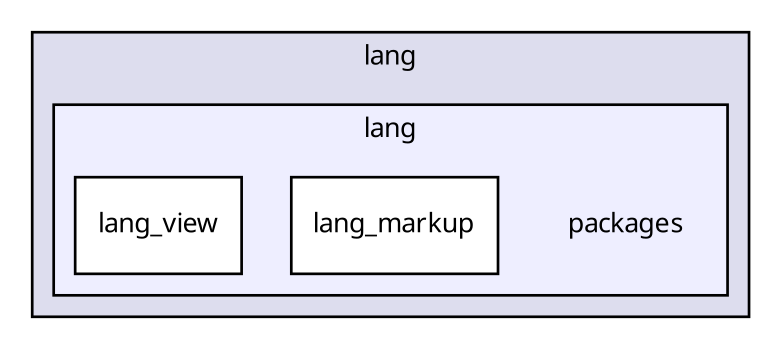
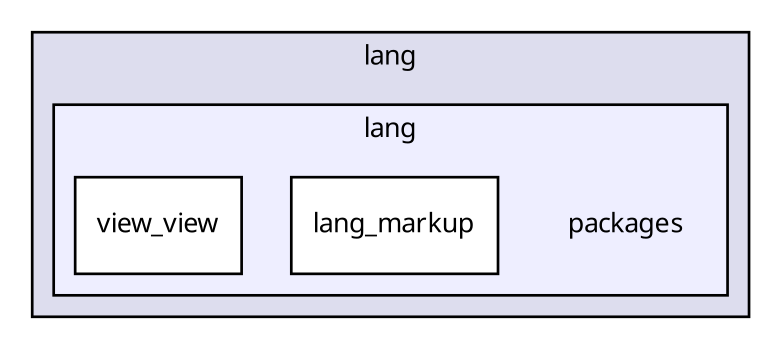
node "lang_view": label "lang_view" -> "view_view"
